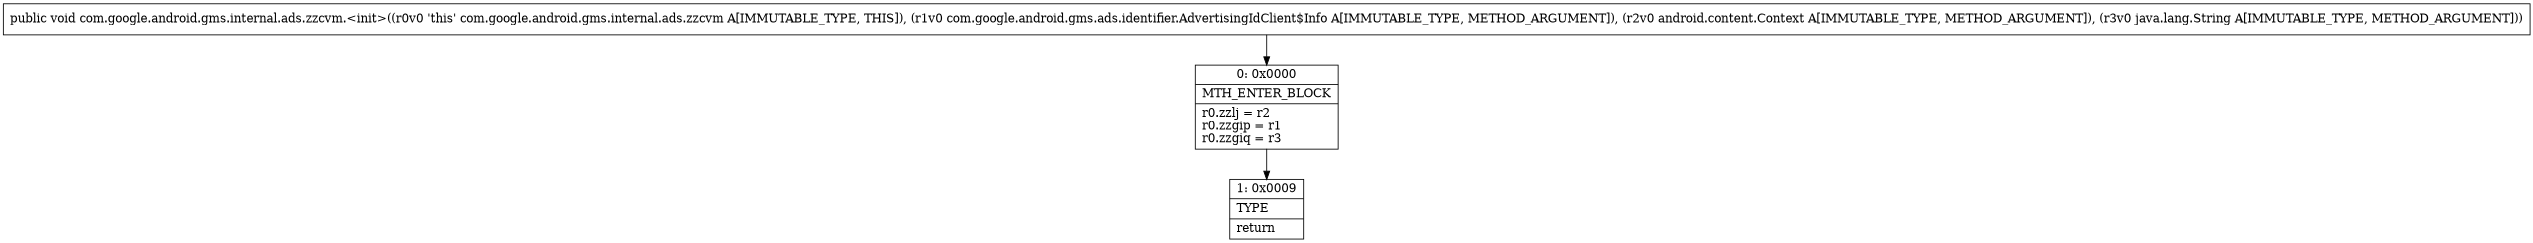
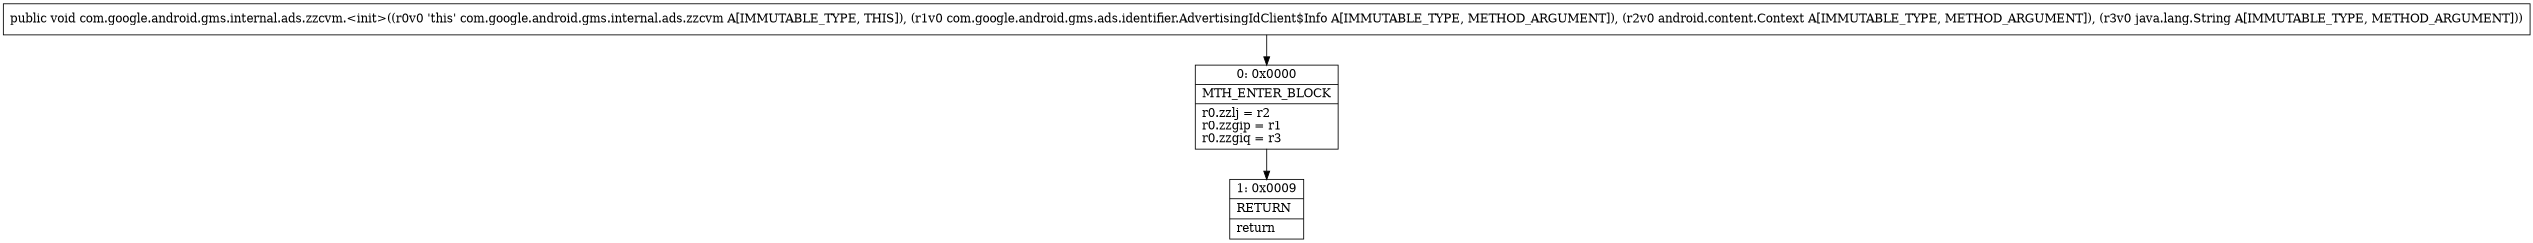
node "1: 0x0009": text "TYPE" -> "RETURN"
